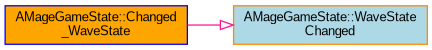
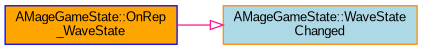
node "AMageGameState::Changed _WaveState": label "AMageGameState::Changed _WaveState" -> "AMageGameState::OnRep _WaveState"
